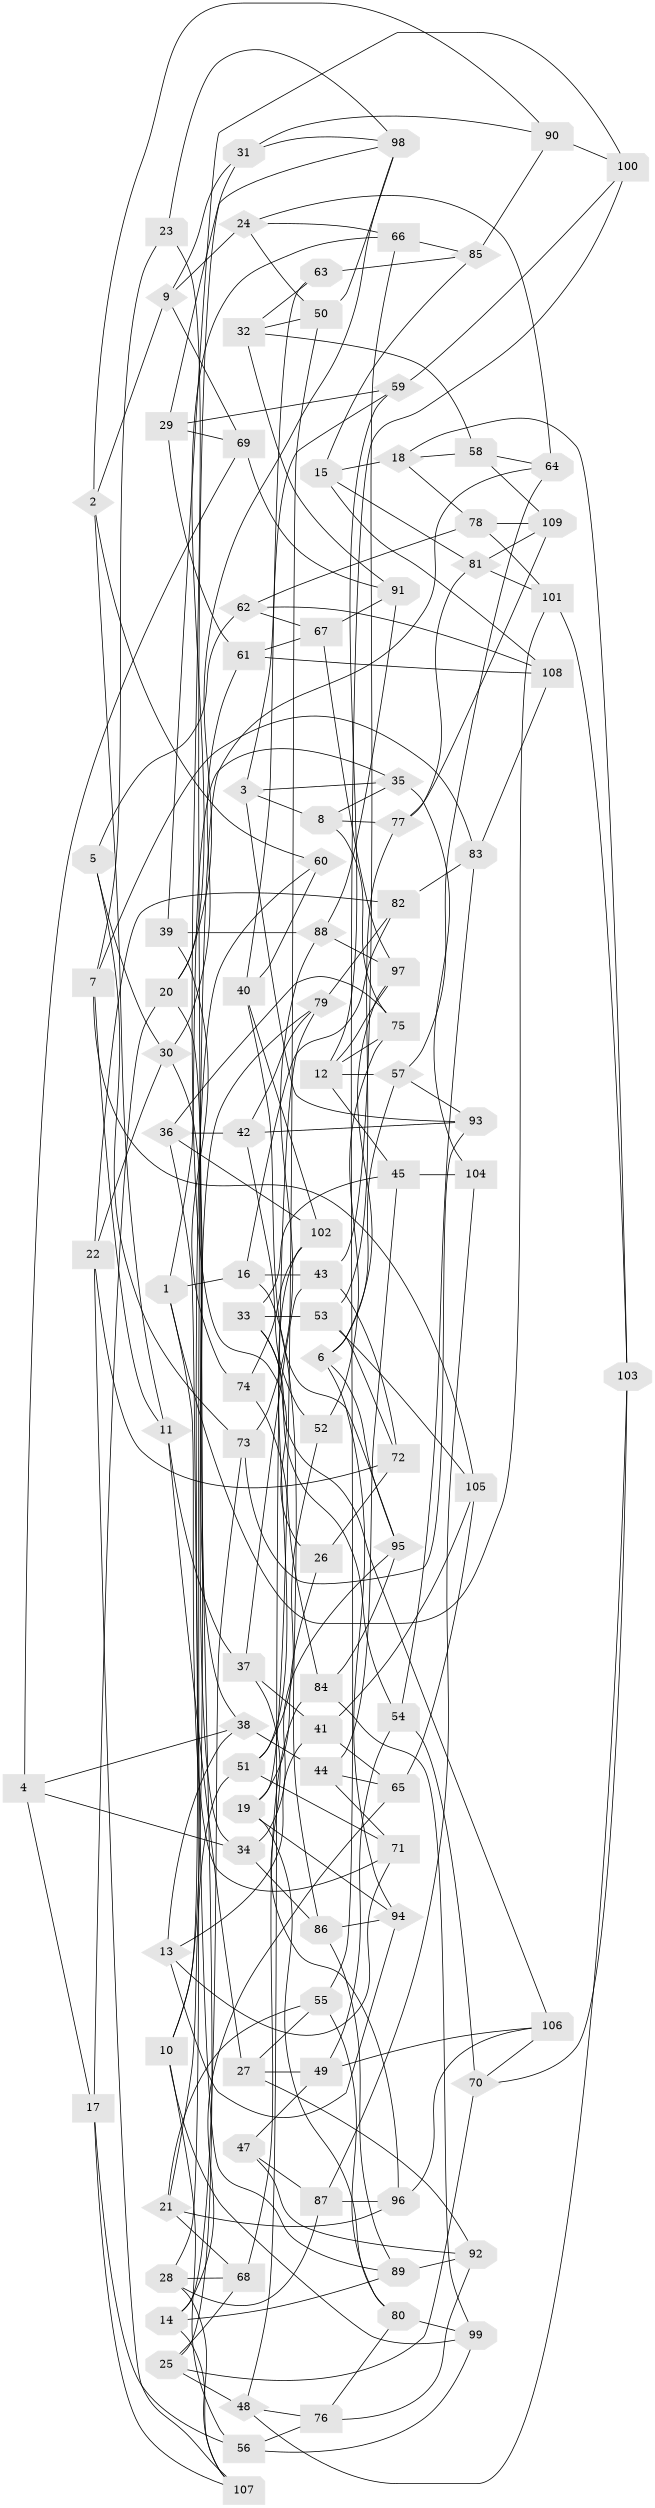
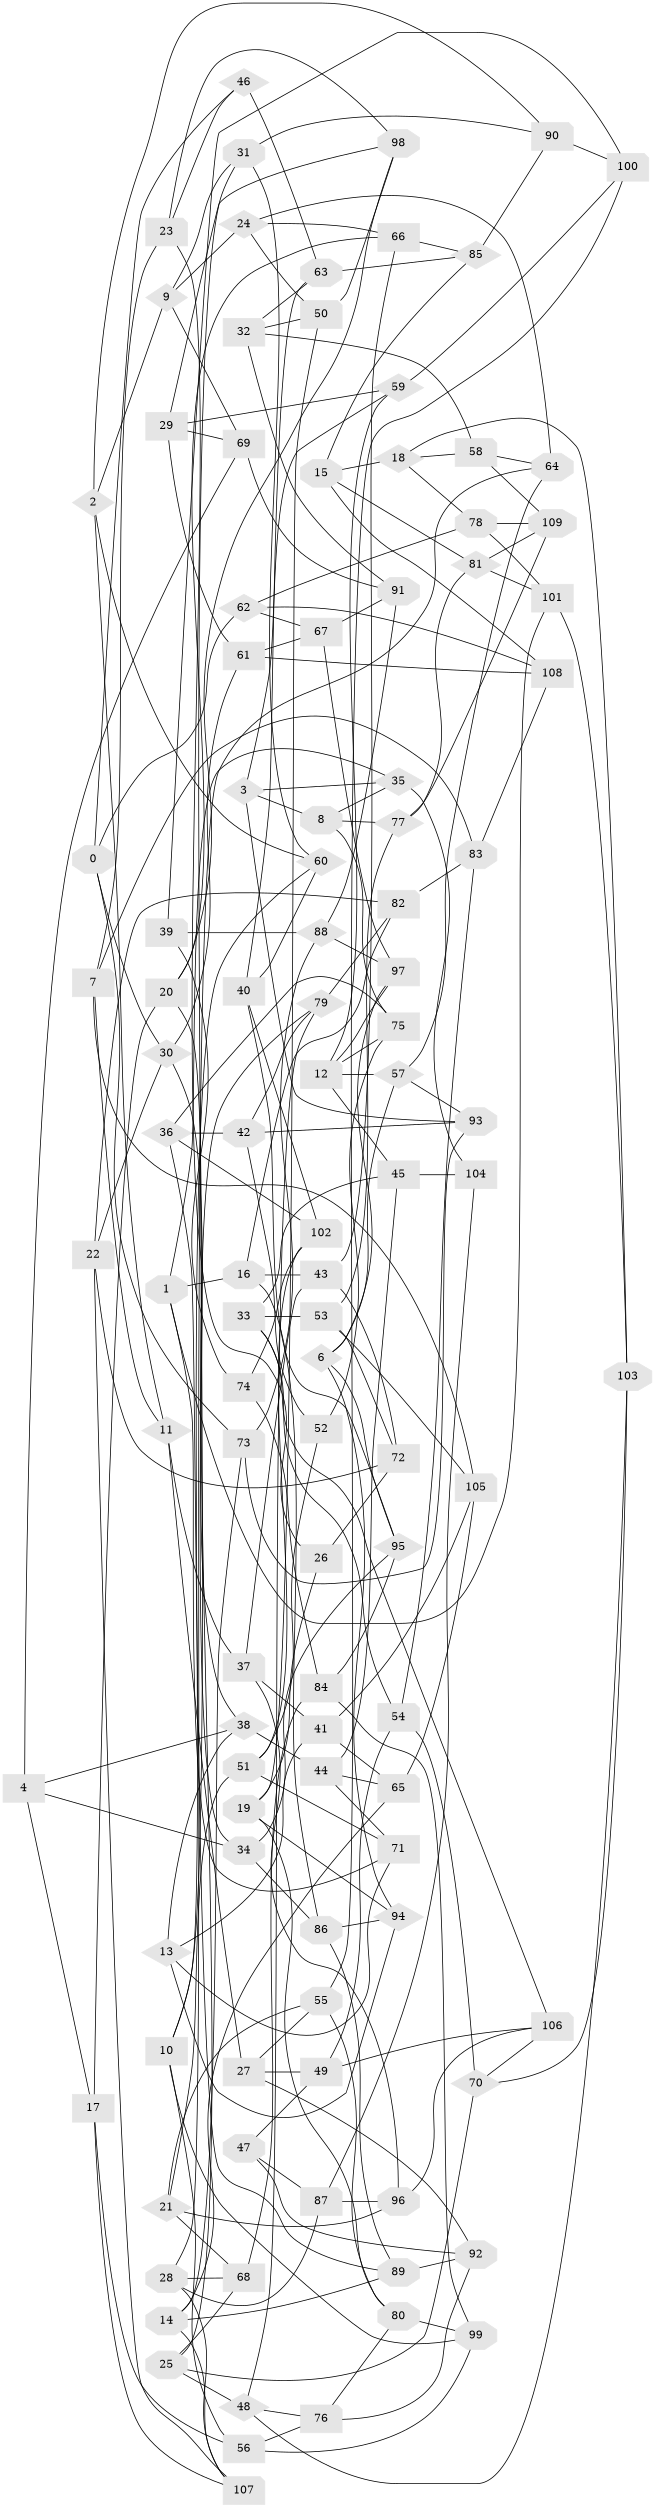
node "46": added
edge "98" -- "31": now "60" -- "31"
node "5": label "5" -> "0"
